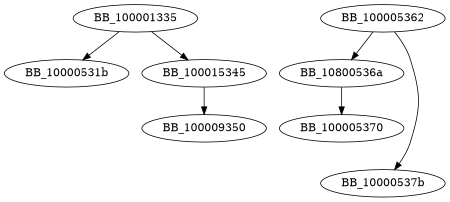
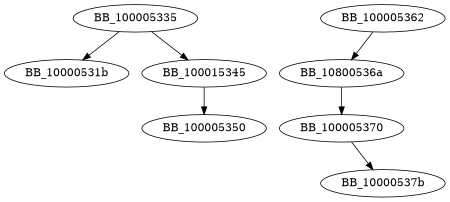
node "BB_100001335": label "BB_100001335" -> "BB_100005335"
edge "BB_100005362" -> "BB_10000537b": now "BB_100005370" -> "BB_10000537b"
node "BB_100009350": label "BB_100009350" -> "BB_100005350"
